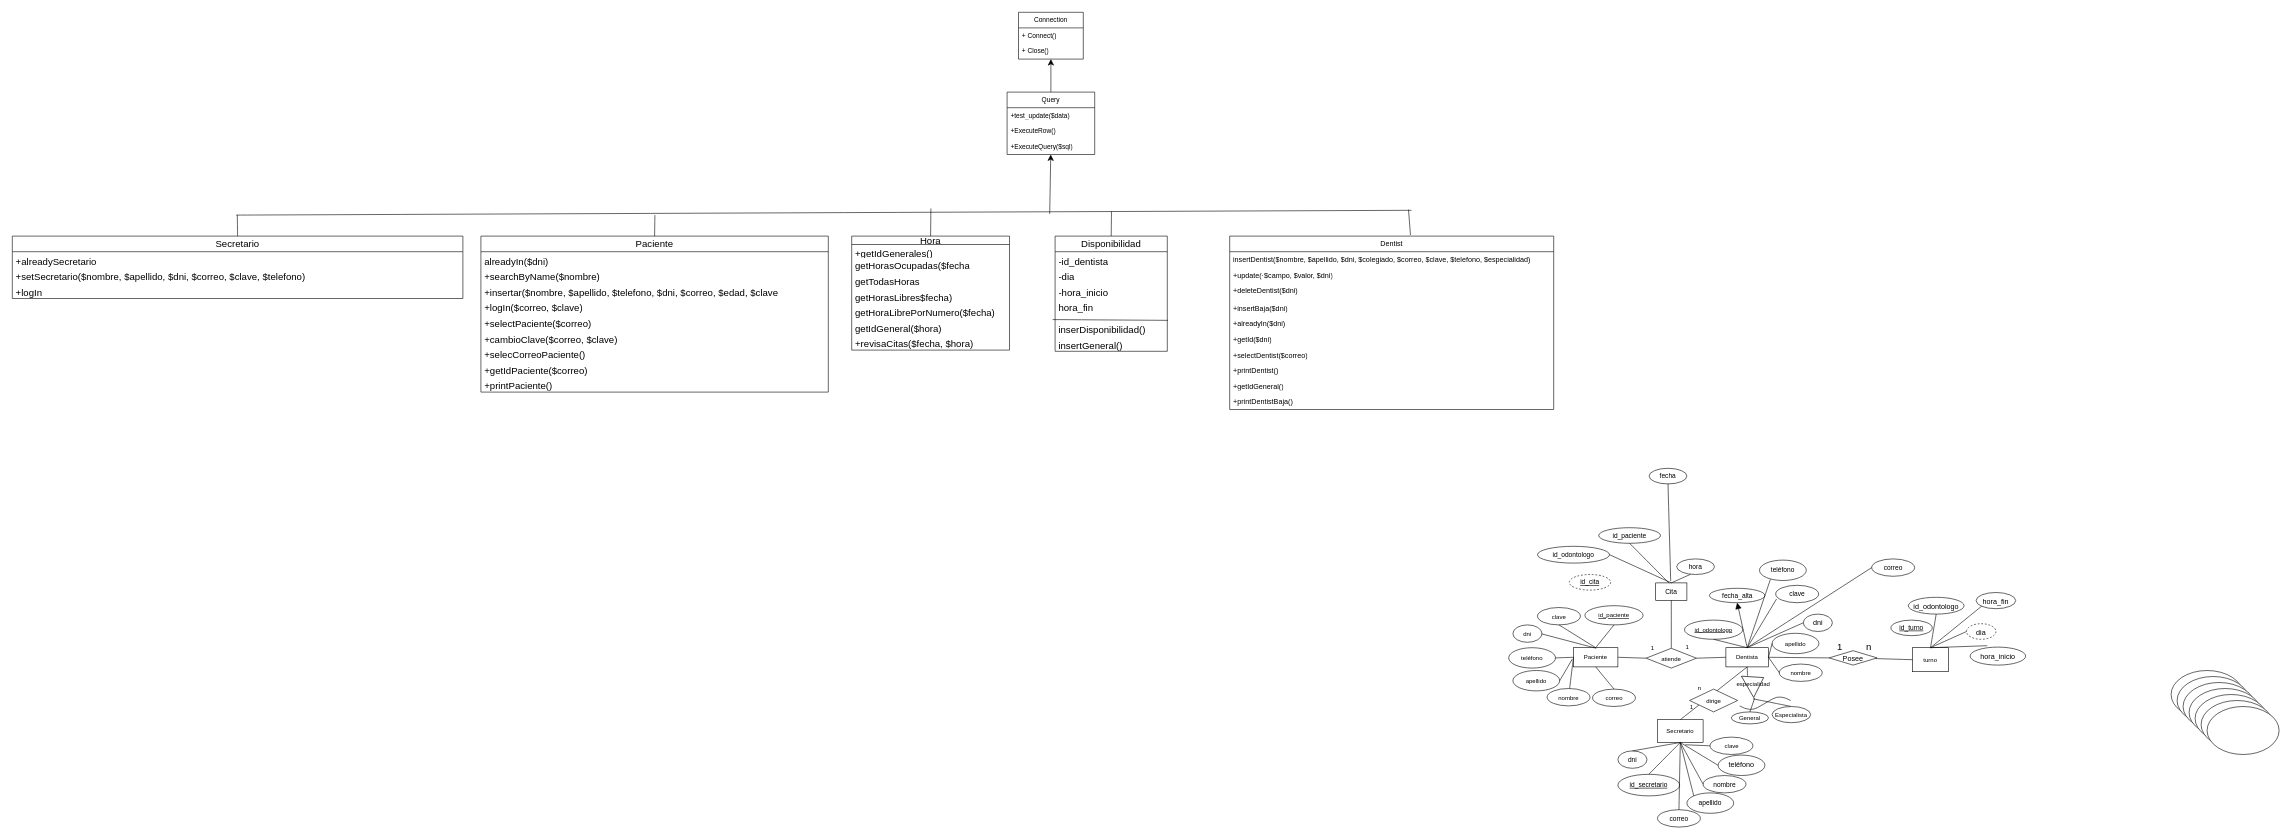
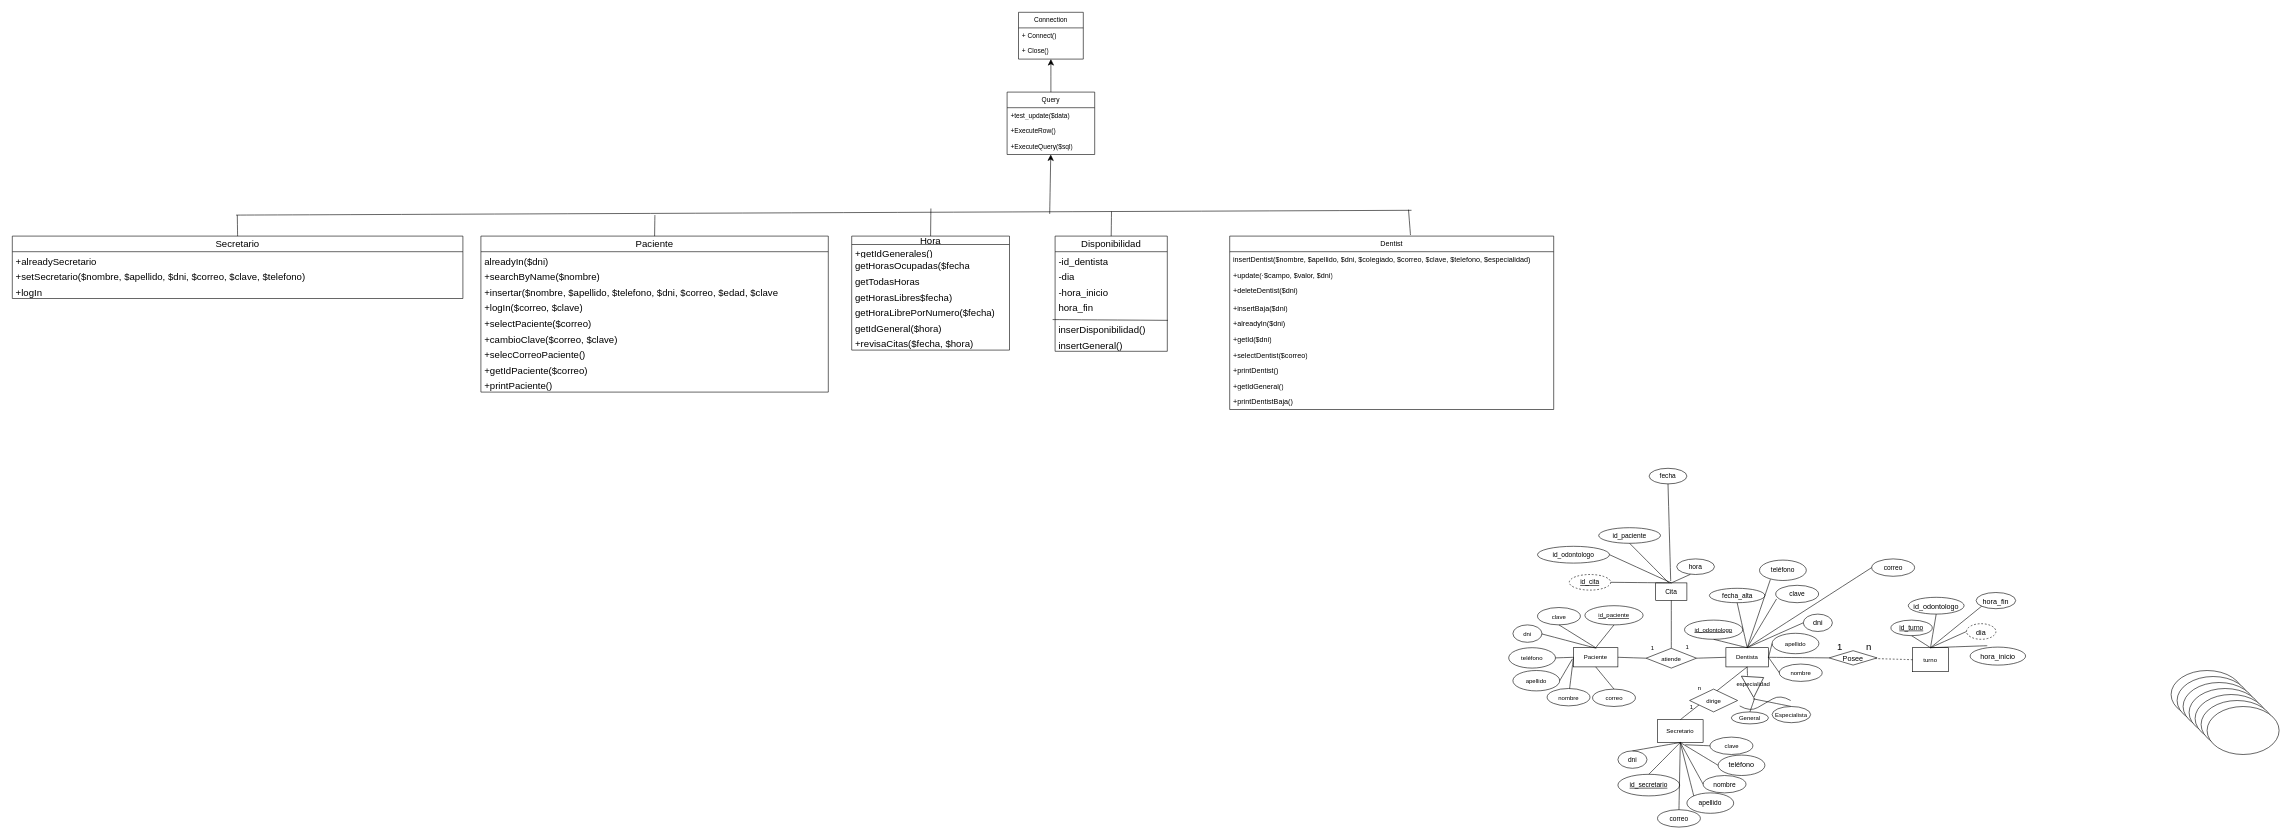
edge "id_cita" -- "Cita": added
edge "Dentista" -> "fecha_alta": arrowhead block -> none
edge "id_turno" -- "turno": added
edge "Posee" -- "turno": style solid -> dashed
